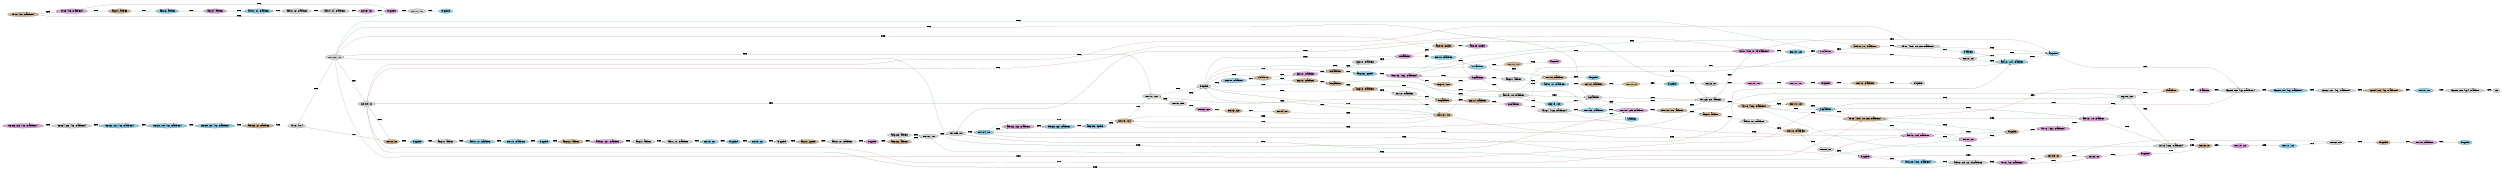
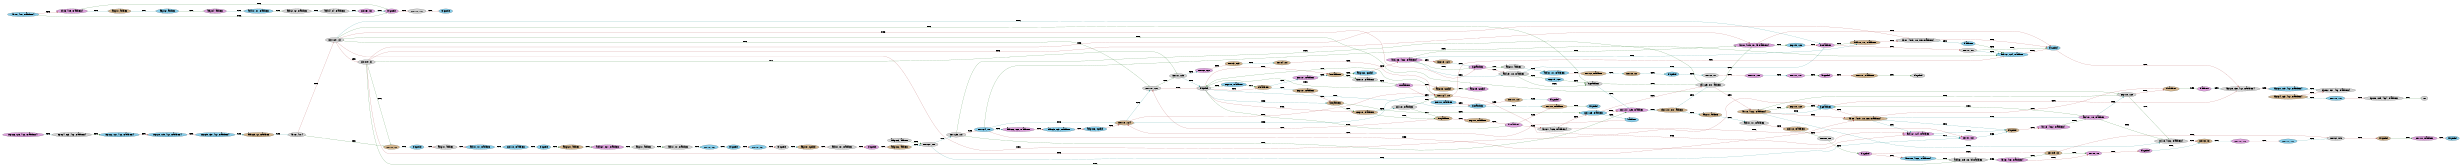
node "ldr x0 , [ x8 , # address ]": fillcolor tan -> skyblue
edge "ldp x22 , x21 , [ sp , # address ]" -> "ldp x24 , x23 , [ sp , # address ]": reversed
